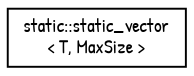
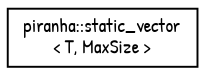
node "static::static_vector < T, MaxSize >": label "static::static_vector < T, MaxSize >" -> "piranha::static_vector < T, MaxSize >"
